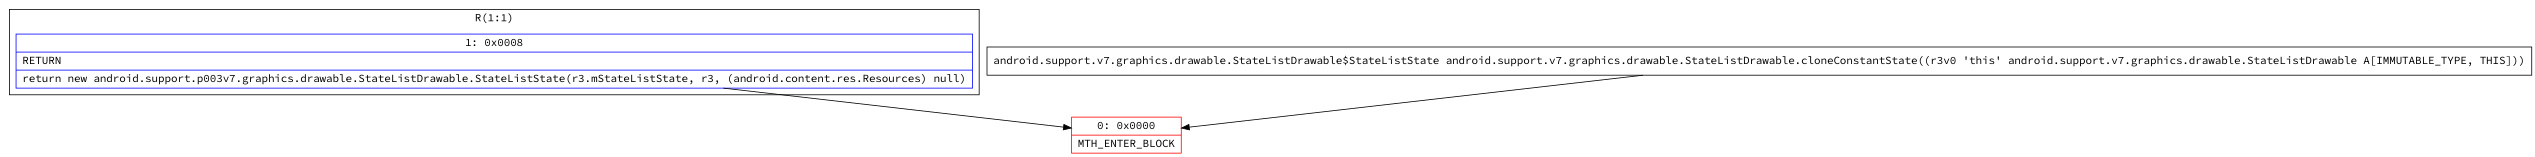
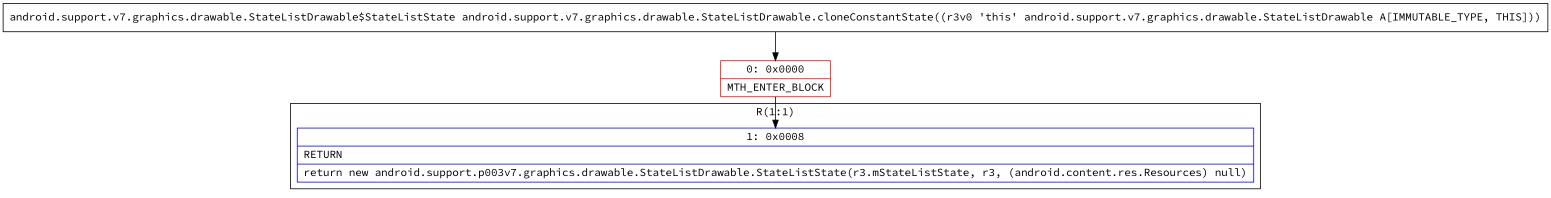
edge "1: 0x0008" -> "0: 0x0000": reversed
